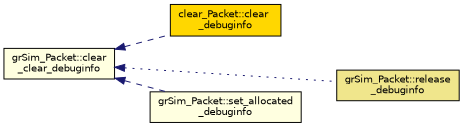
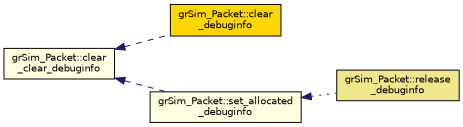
node "clear_Packet::clear _debuginfo": label "clear_Packet::clear _debuginfo" -> "grSim_Packet::clear _debuginfo"
edge "grSim_Packet::release _debuginfo" -> "grSim_Packet::clear _clear_debuginfo": now "grSim_Packet::release _debuginfo" -> "grSim_Packet::set_allocated _debuginfo"
